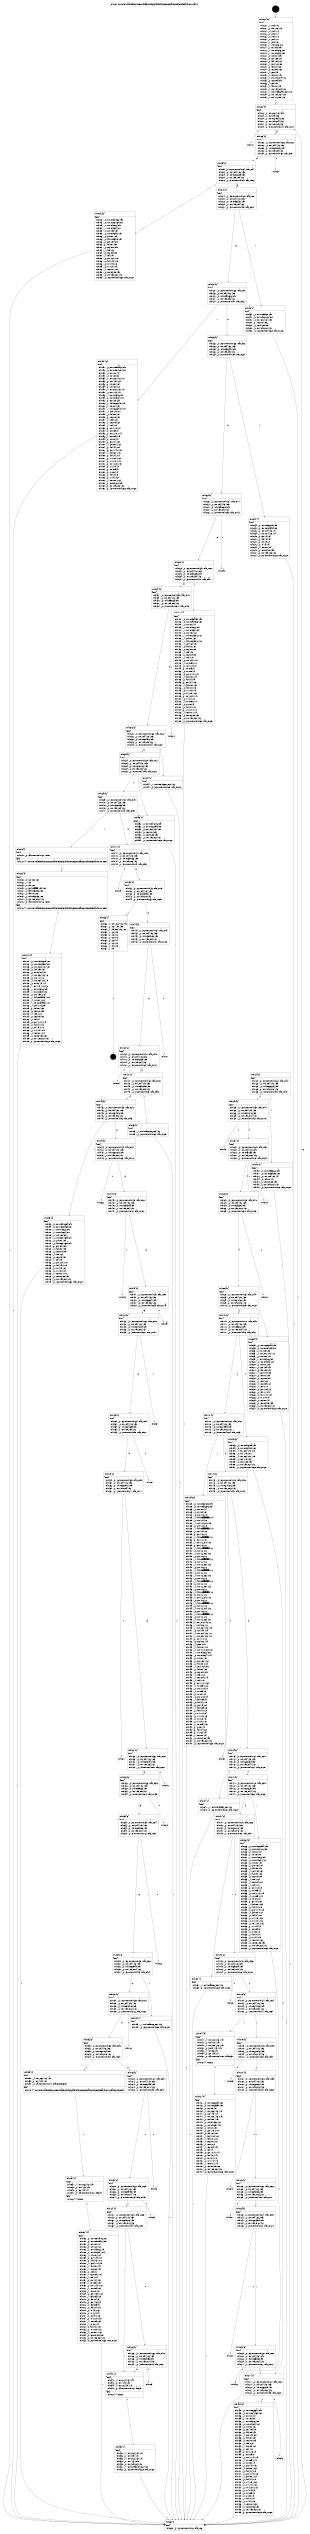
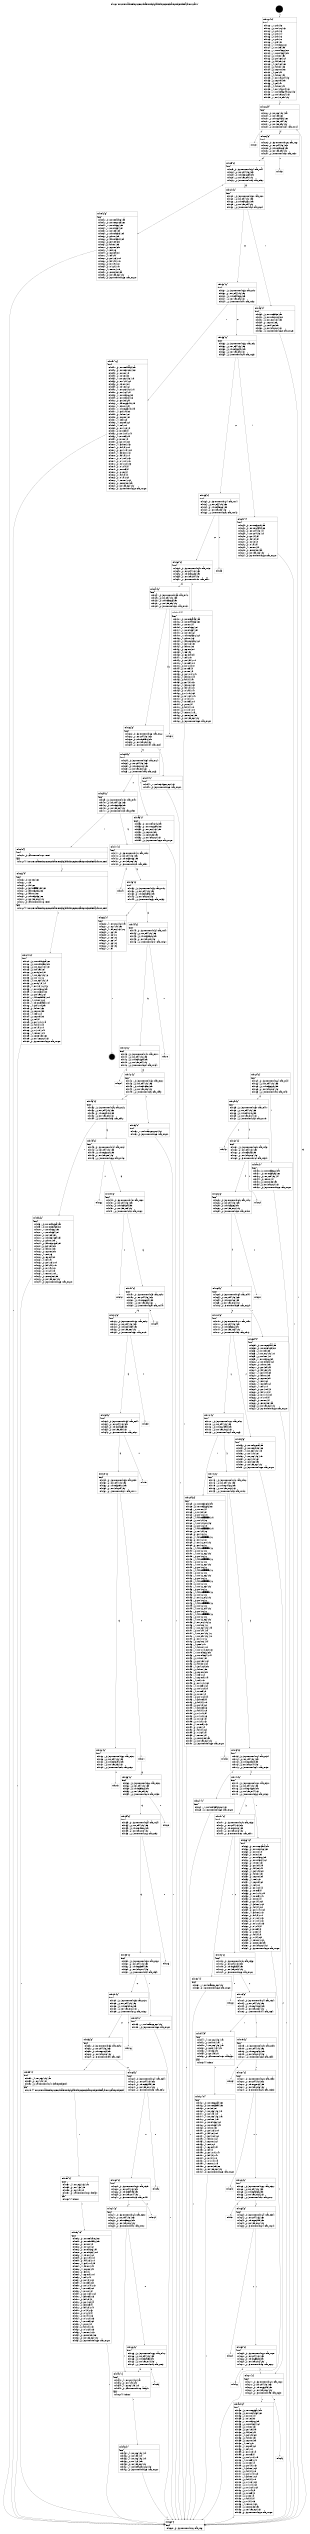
edge "0x401567 [28]" -> "0x401583 [28]": now "0x402371" -> "0x401583 [28]"
